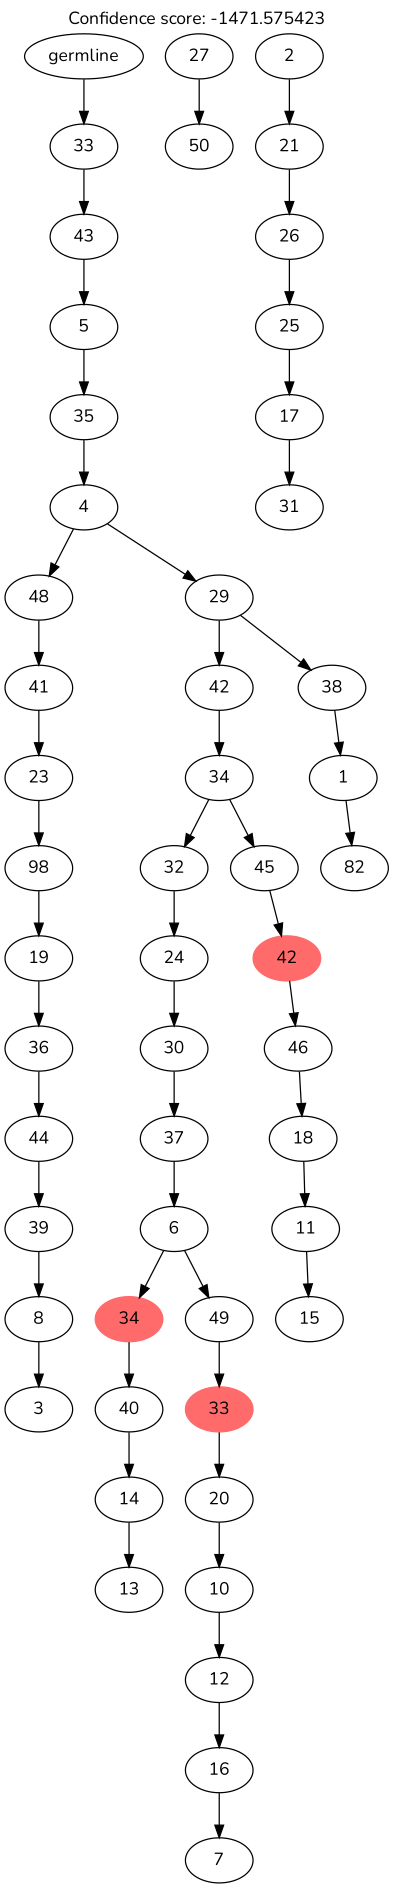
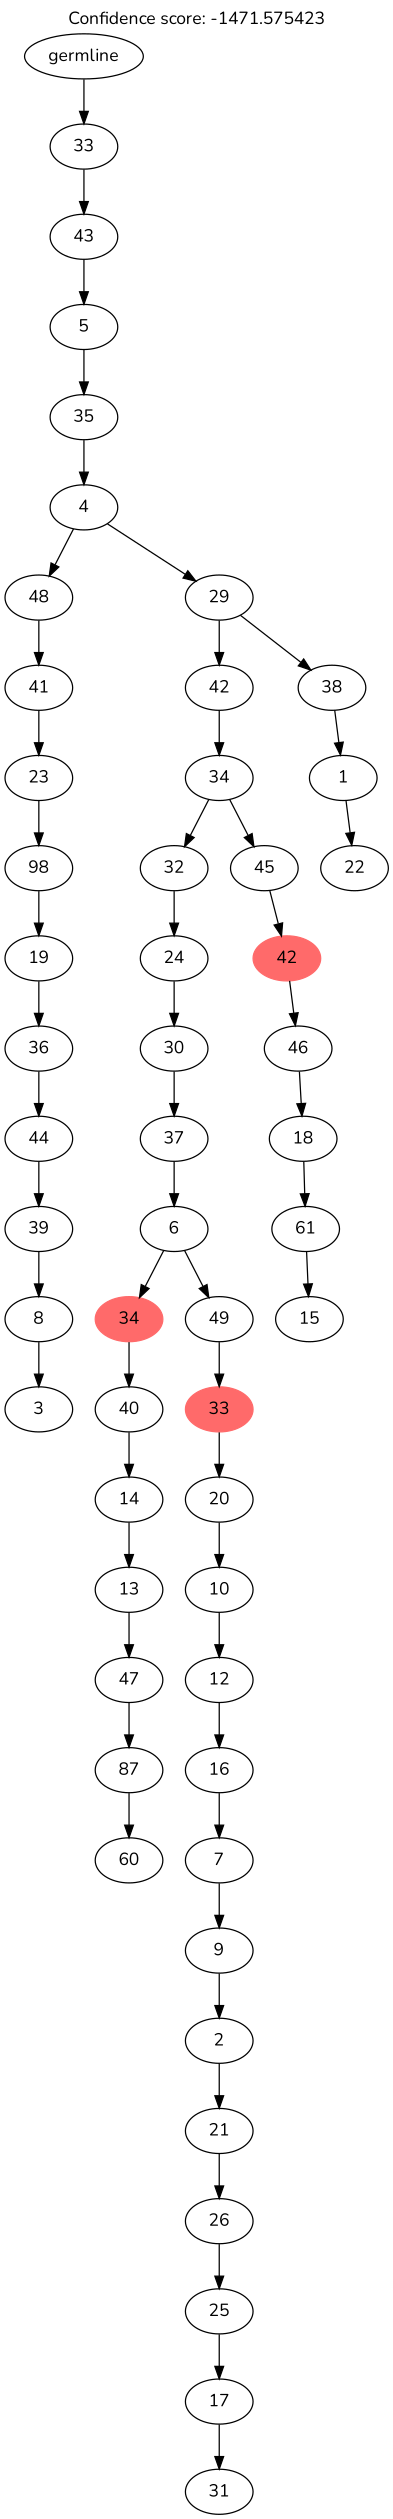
node "27": label "27" -> "87"
node "50": label "50" -> "60"
node "82": label "82" -> "22"
node "11": label "11" -> "61"
node "47": added
node "9": added
